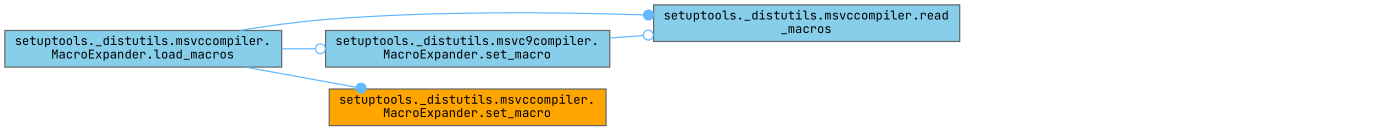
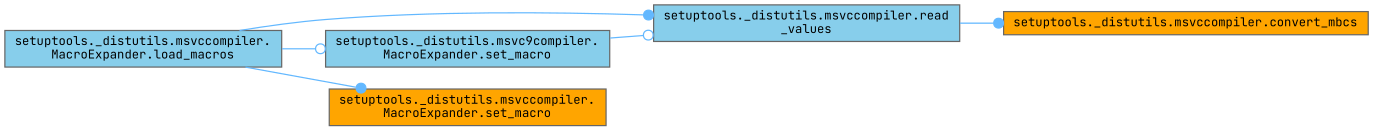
node "setuptools._distutils.msvccompiler.read _macros": label "setuptools._distutils.msvccompiler.read _macros" -> "setuptools._distutils.msvccompiler.read _values"
node "setuptools._distutils.msvccompiler.convert_mbcs": added
